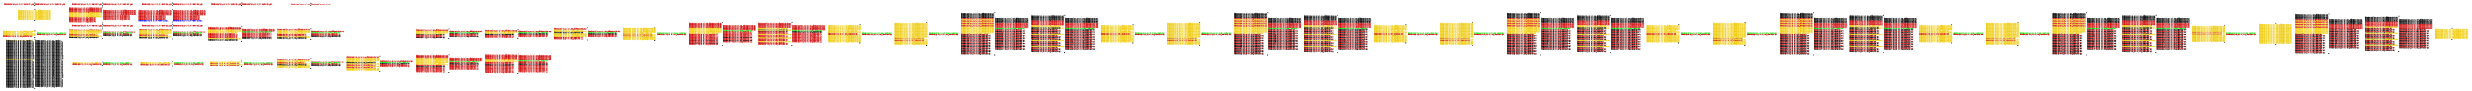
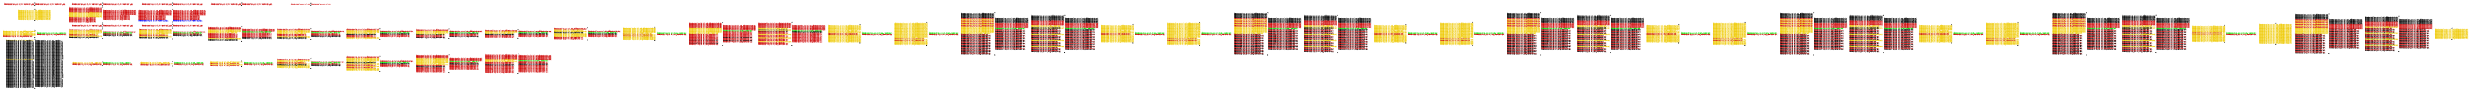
node "S_13": added
